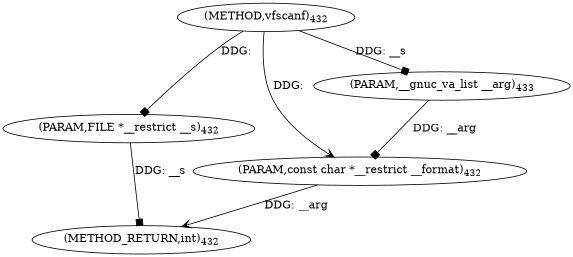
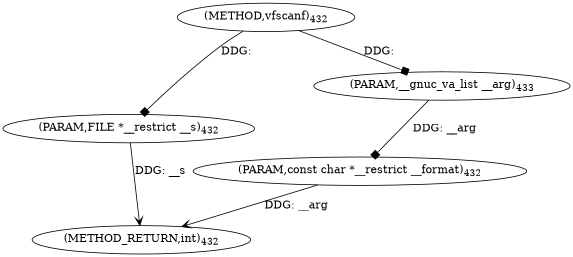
edge "(METHOD,vfscanf)" -> "(PARAM,__gnuc_va_list __arg)": label "DDG: __s" -> "DDG: "
edge "(METHOD,vfscanf)" -> "(PARAM,const char *__restrict __format)": removed, label "DDG:"
edge "(PARAM,FILE *__restrict __s)" -> "(METHOD_RETURN,int)": arrowhead box -> vee
